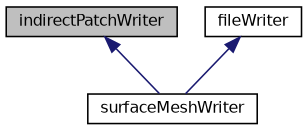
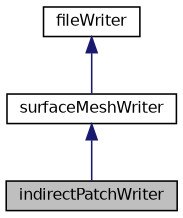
edge "surfaceMeshWriter" -> "indirectPatchWriter": reversed
